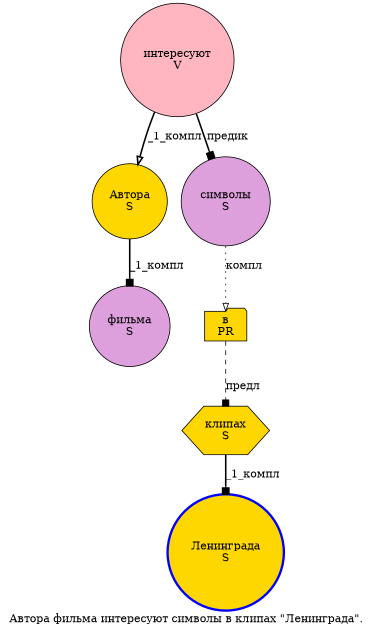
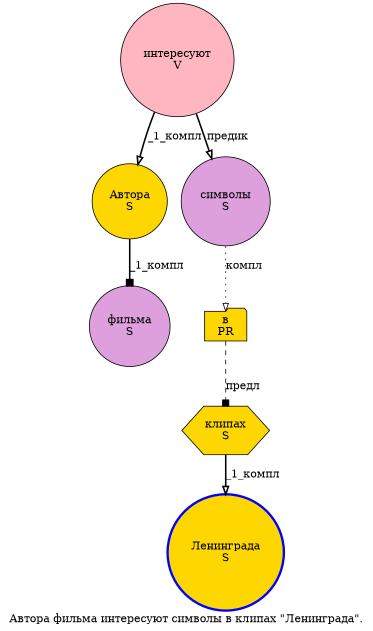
edge "интересуют V" -> "символы S": arrowhead box -> onormal
edge "клипах S" -> "Ленинграда S": arrowhead box -> onormal
